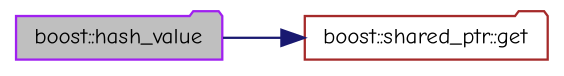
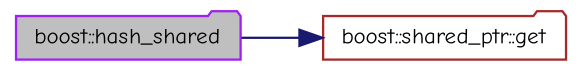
node "boost::hash_value": label "boost::hash_value" -> "boost::hash_shared"
